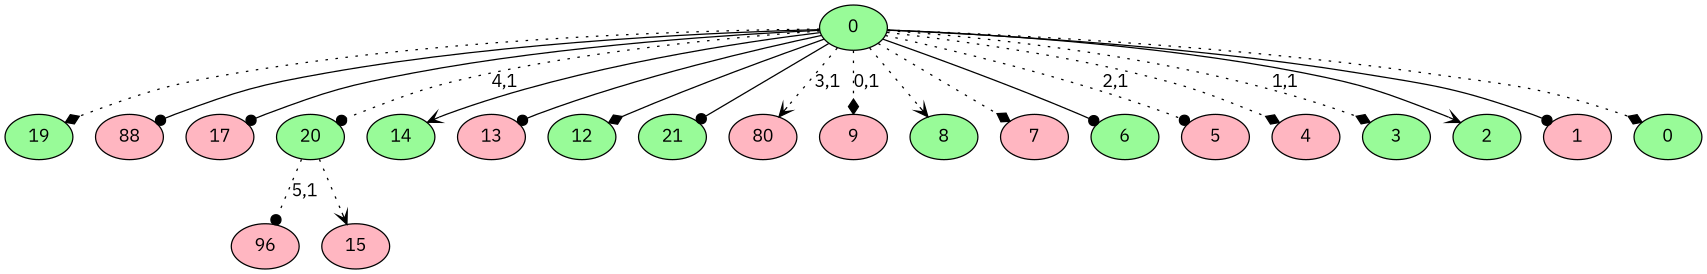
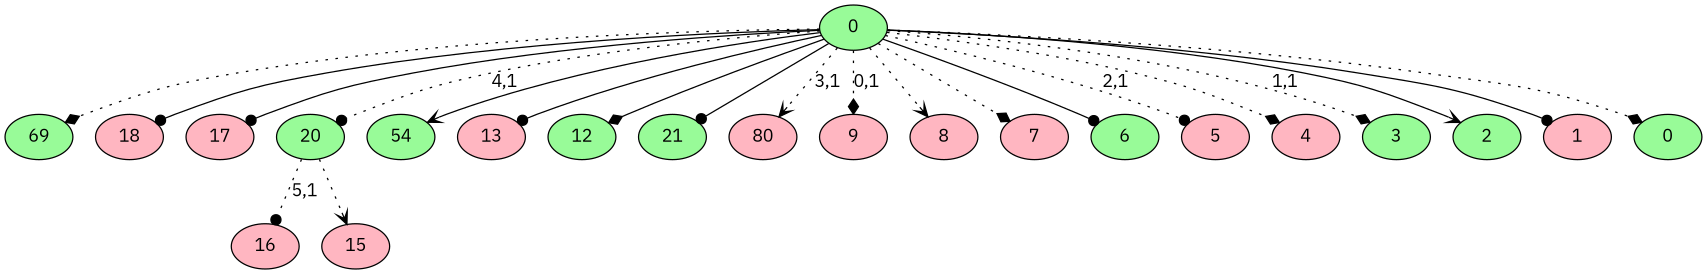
node "19": label "19" -> "69"
node "88": label "88" -> "18"
node "14": label "14" -> "54"
node "8": fillcolor palegreen -> lightpink
node "96": label "96" -> "16"
